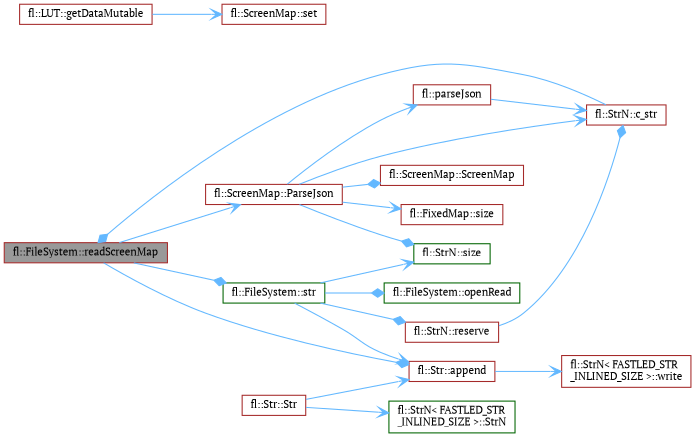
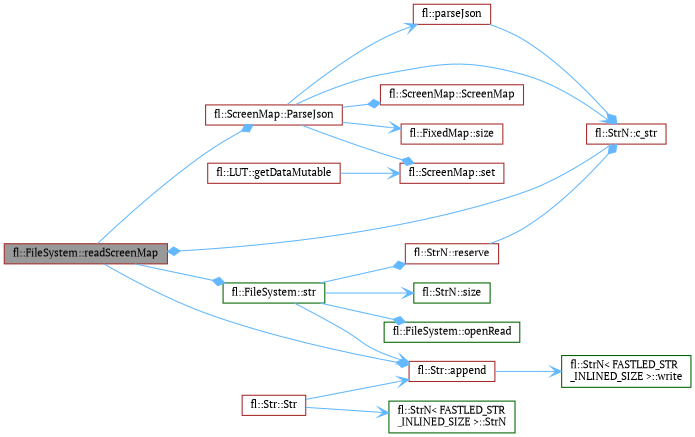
edge "fl::parseJson" -> "fl::StrN::c_str": arrowhead vee -> diamond
edge "fl::ScreenMap::ParseJson" -> "fl::StrN::size": now "fl::ScreenMap::ParseJson" -> "fl::ScreenMap::set"
edge "fl::FileSystem::readScreenMap" -> "fl::ScreenMap::ParseJson": arrowhead vee -> diamond
node "fl::StrN< FASTLED_STR _INLINED_SIZE >::write": color brown -> darkgreen
